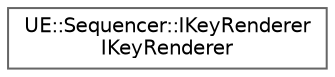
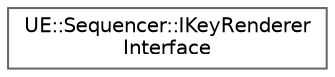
node "UE::Sequencer::IKeyRenderer IKeyRenderer": label "UE::Sequencer::IKeyRenderer IKeyRenderer" -> "UE::Sequencer::IKeyRenderer Interface"
